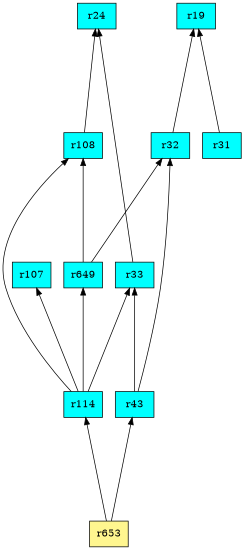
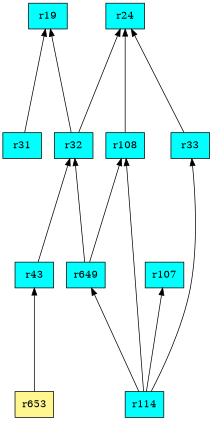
edge "r32" -> "r24": added
edge "r43" -> "r33": removed
edge "r653" -> "r114": removed
